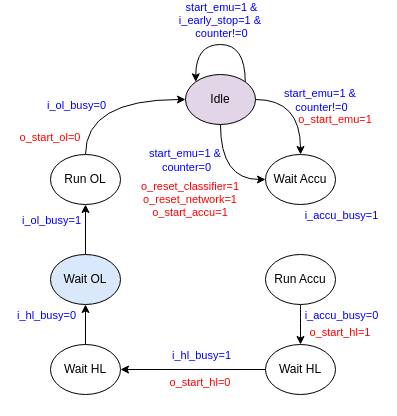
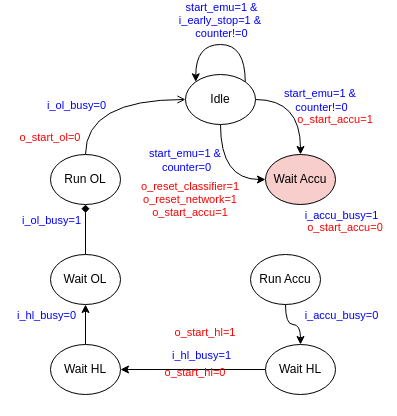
edge "Run OL" -> "Idle": arrowhead classic -> open
node "Idle": fillcolor #e1d5e7 -> #ffffff
node "o_start_emu=1": label "o_start_emu=1" -> "o_start_accu=1"
node "Wait Accu": fillcolor #ffffff -> #f8cecc
edge "Wait OL" -> "Run OL": arrowhead classic -> diamond
node "o_start_accu=0": added
node "Wait OL": fillcolor #dae8fc -> #ffffff
node "Run Accu": moved (301, 280) -> (286, 280)
node "o_start_hl=1": moved (341, 332) -> (206, 332)
node "o_start_hl=0": moved (201, 382) -> (196, 372)
